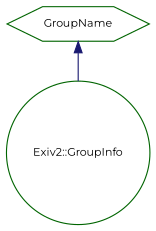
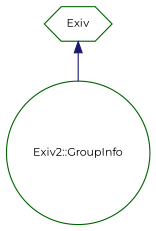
node "GroupName": label "GroupName" -> "Exiv"
